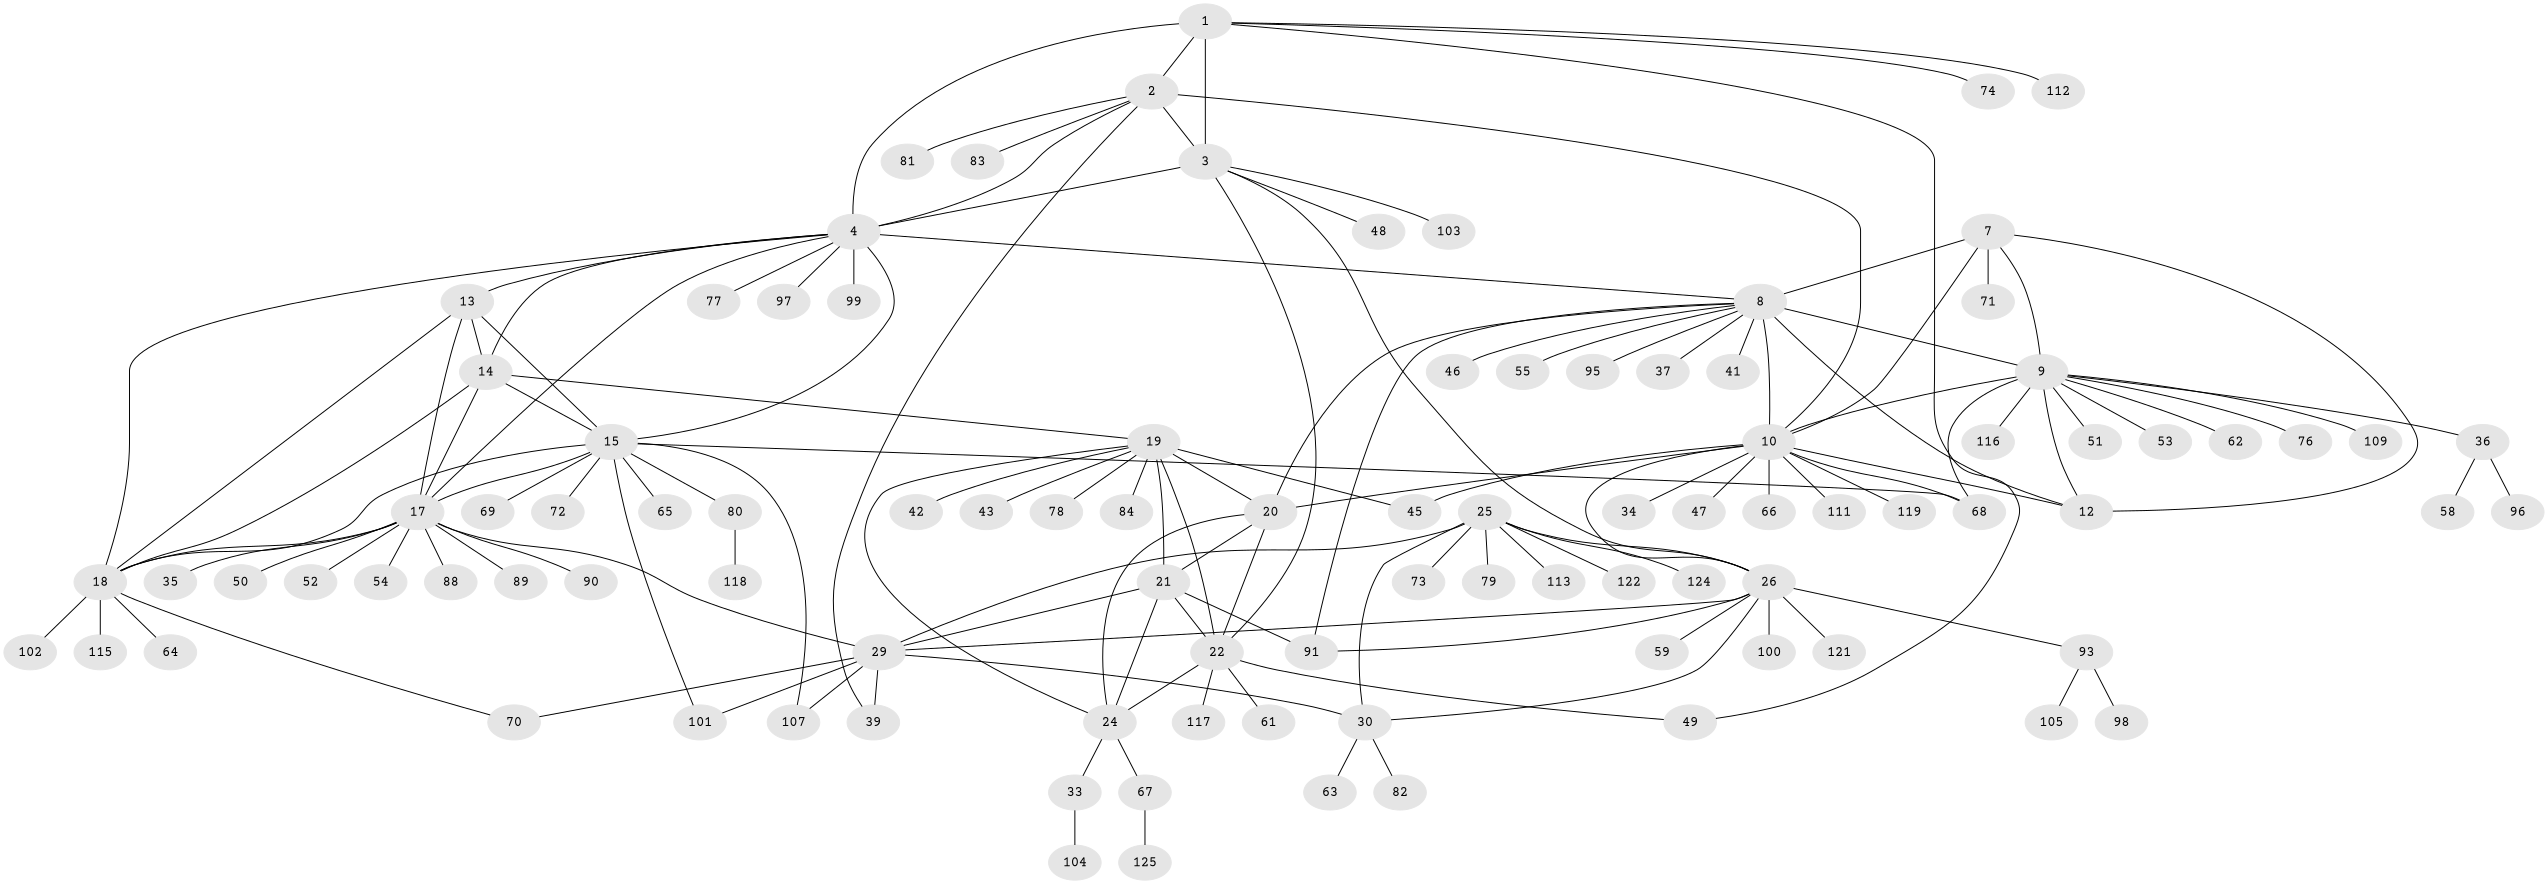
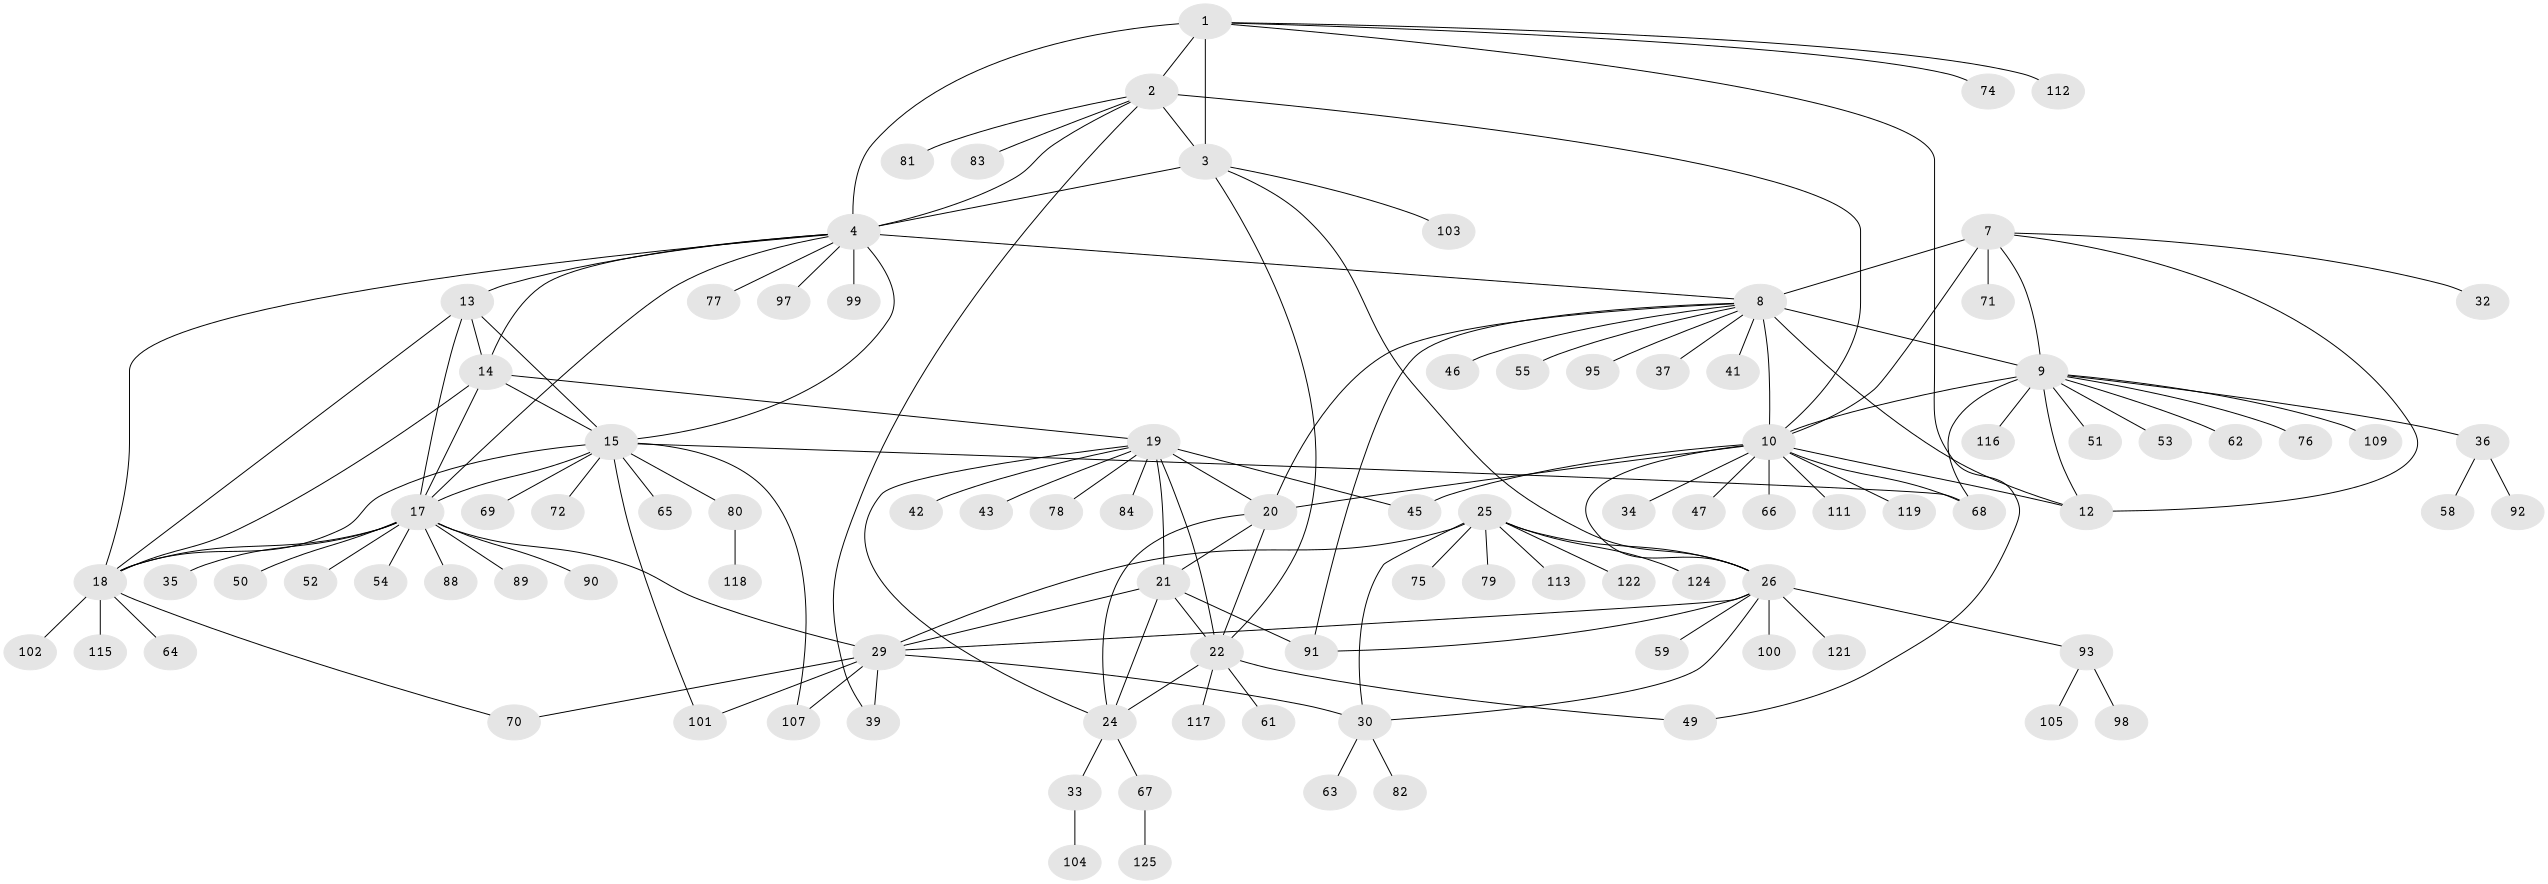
node "48": removed
node "32": added
node "96": label "96" -> "92"
node "73": label "73" -> "75"
